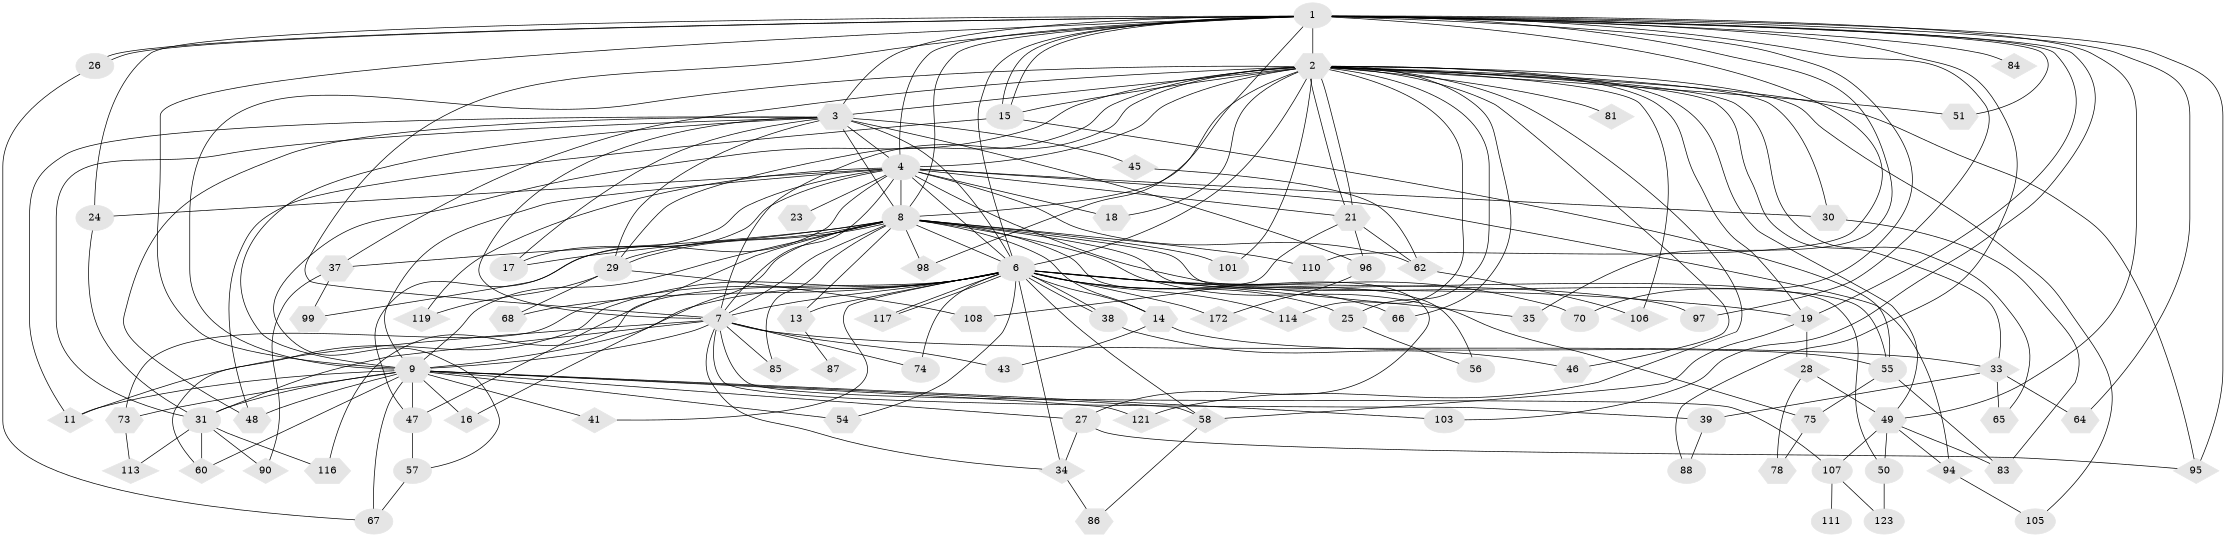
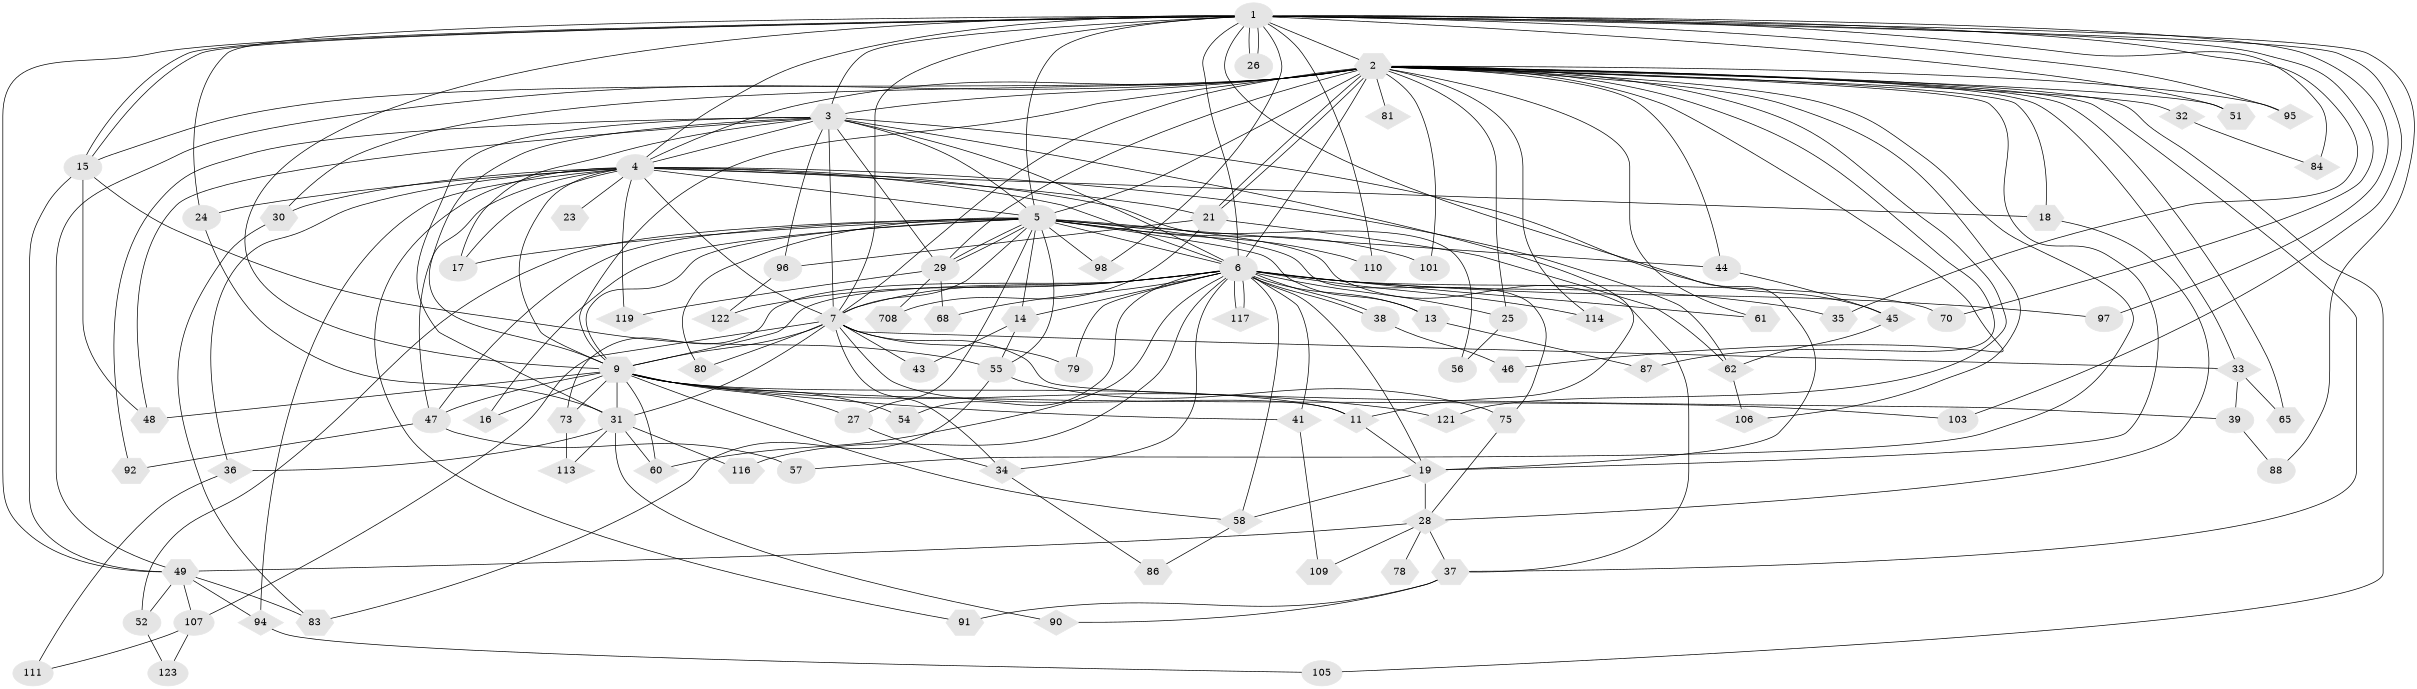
node "32": added
edge "2" -- "87": added
node "8": label "8" -> "5"
node "44": added
node "99": label "99" -> "91"
node "108": label "108" -> "708"
node "172": label "172" -> "122"
node "66": label "66" -> "61"
node "85": label "85" -> "80"
node "74": label "74" -> "79"
edge "15" -- "49": added
node "64": removed
edge "11" -- "19": added
edge "75" -- "78": now "75" -- "28"
edge "27" -- "95": removed
node "92": added
node "36": added
node "50": label "50" -> "52"
edge "18" -- "28": added
node "67": removed
edge "28" -- "37": added
node "109": added
